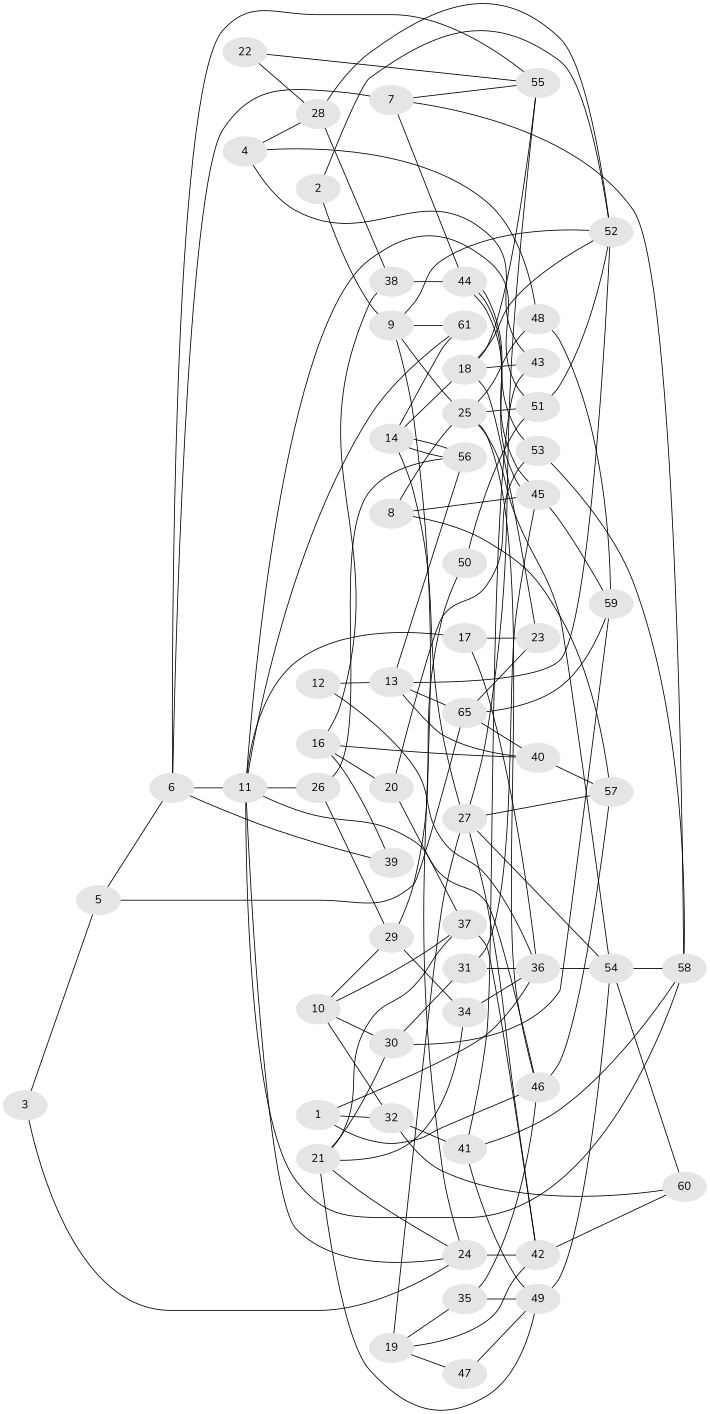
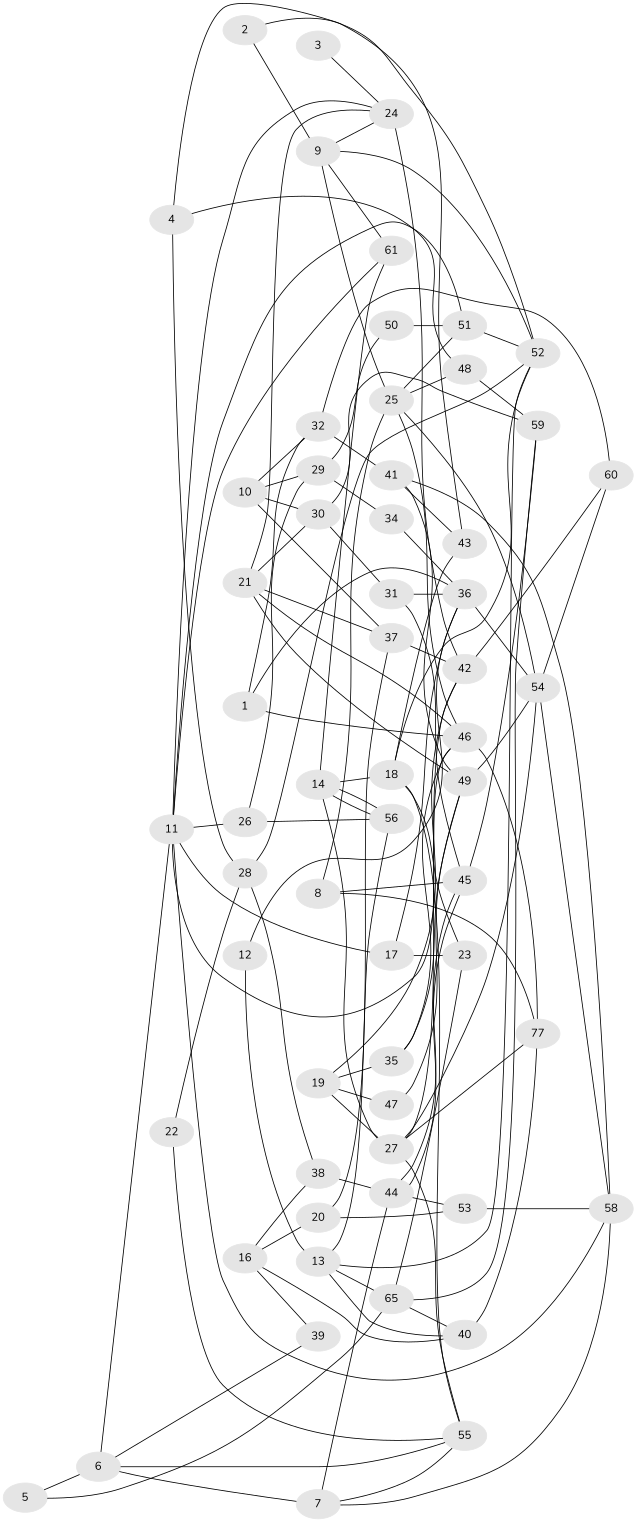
node "57": label "57" -> "77"
edge "5" -- "3": removed
edge "34" -- "21": now "46" -- "21"
